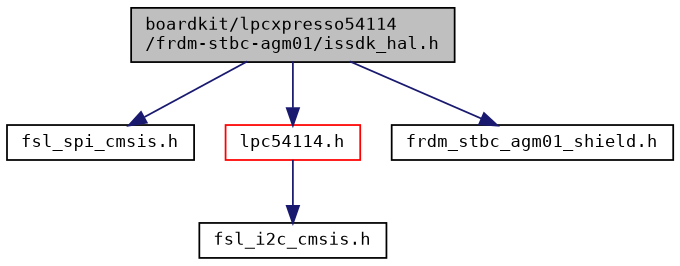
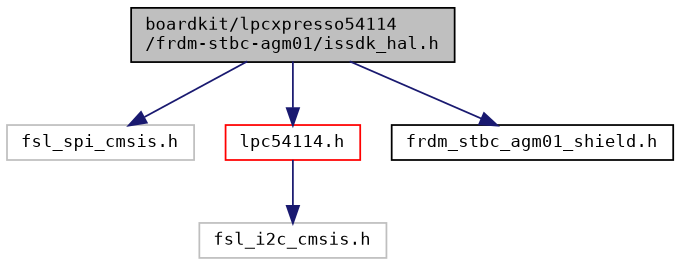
node "fsl_spi_cmsis.h": color black -> grey75
node "fsl_i2c_cmsis.h": color black -> grey75
